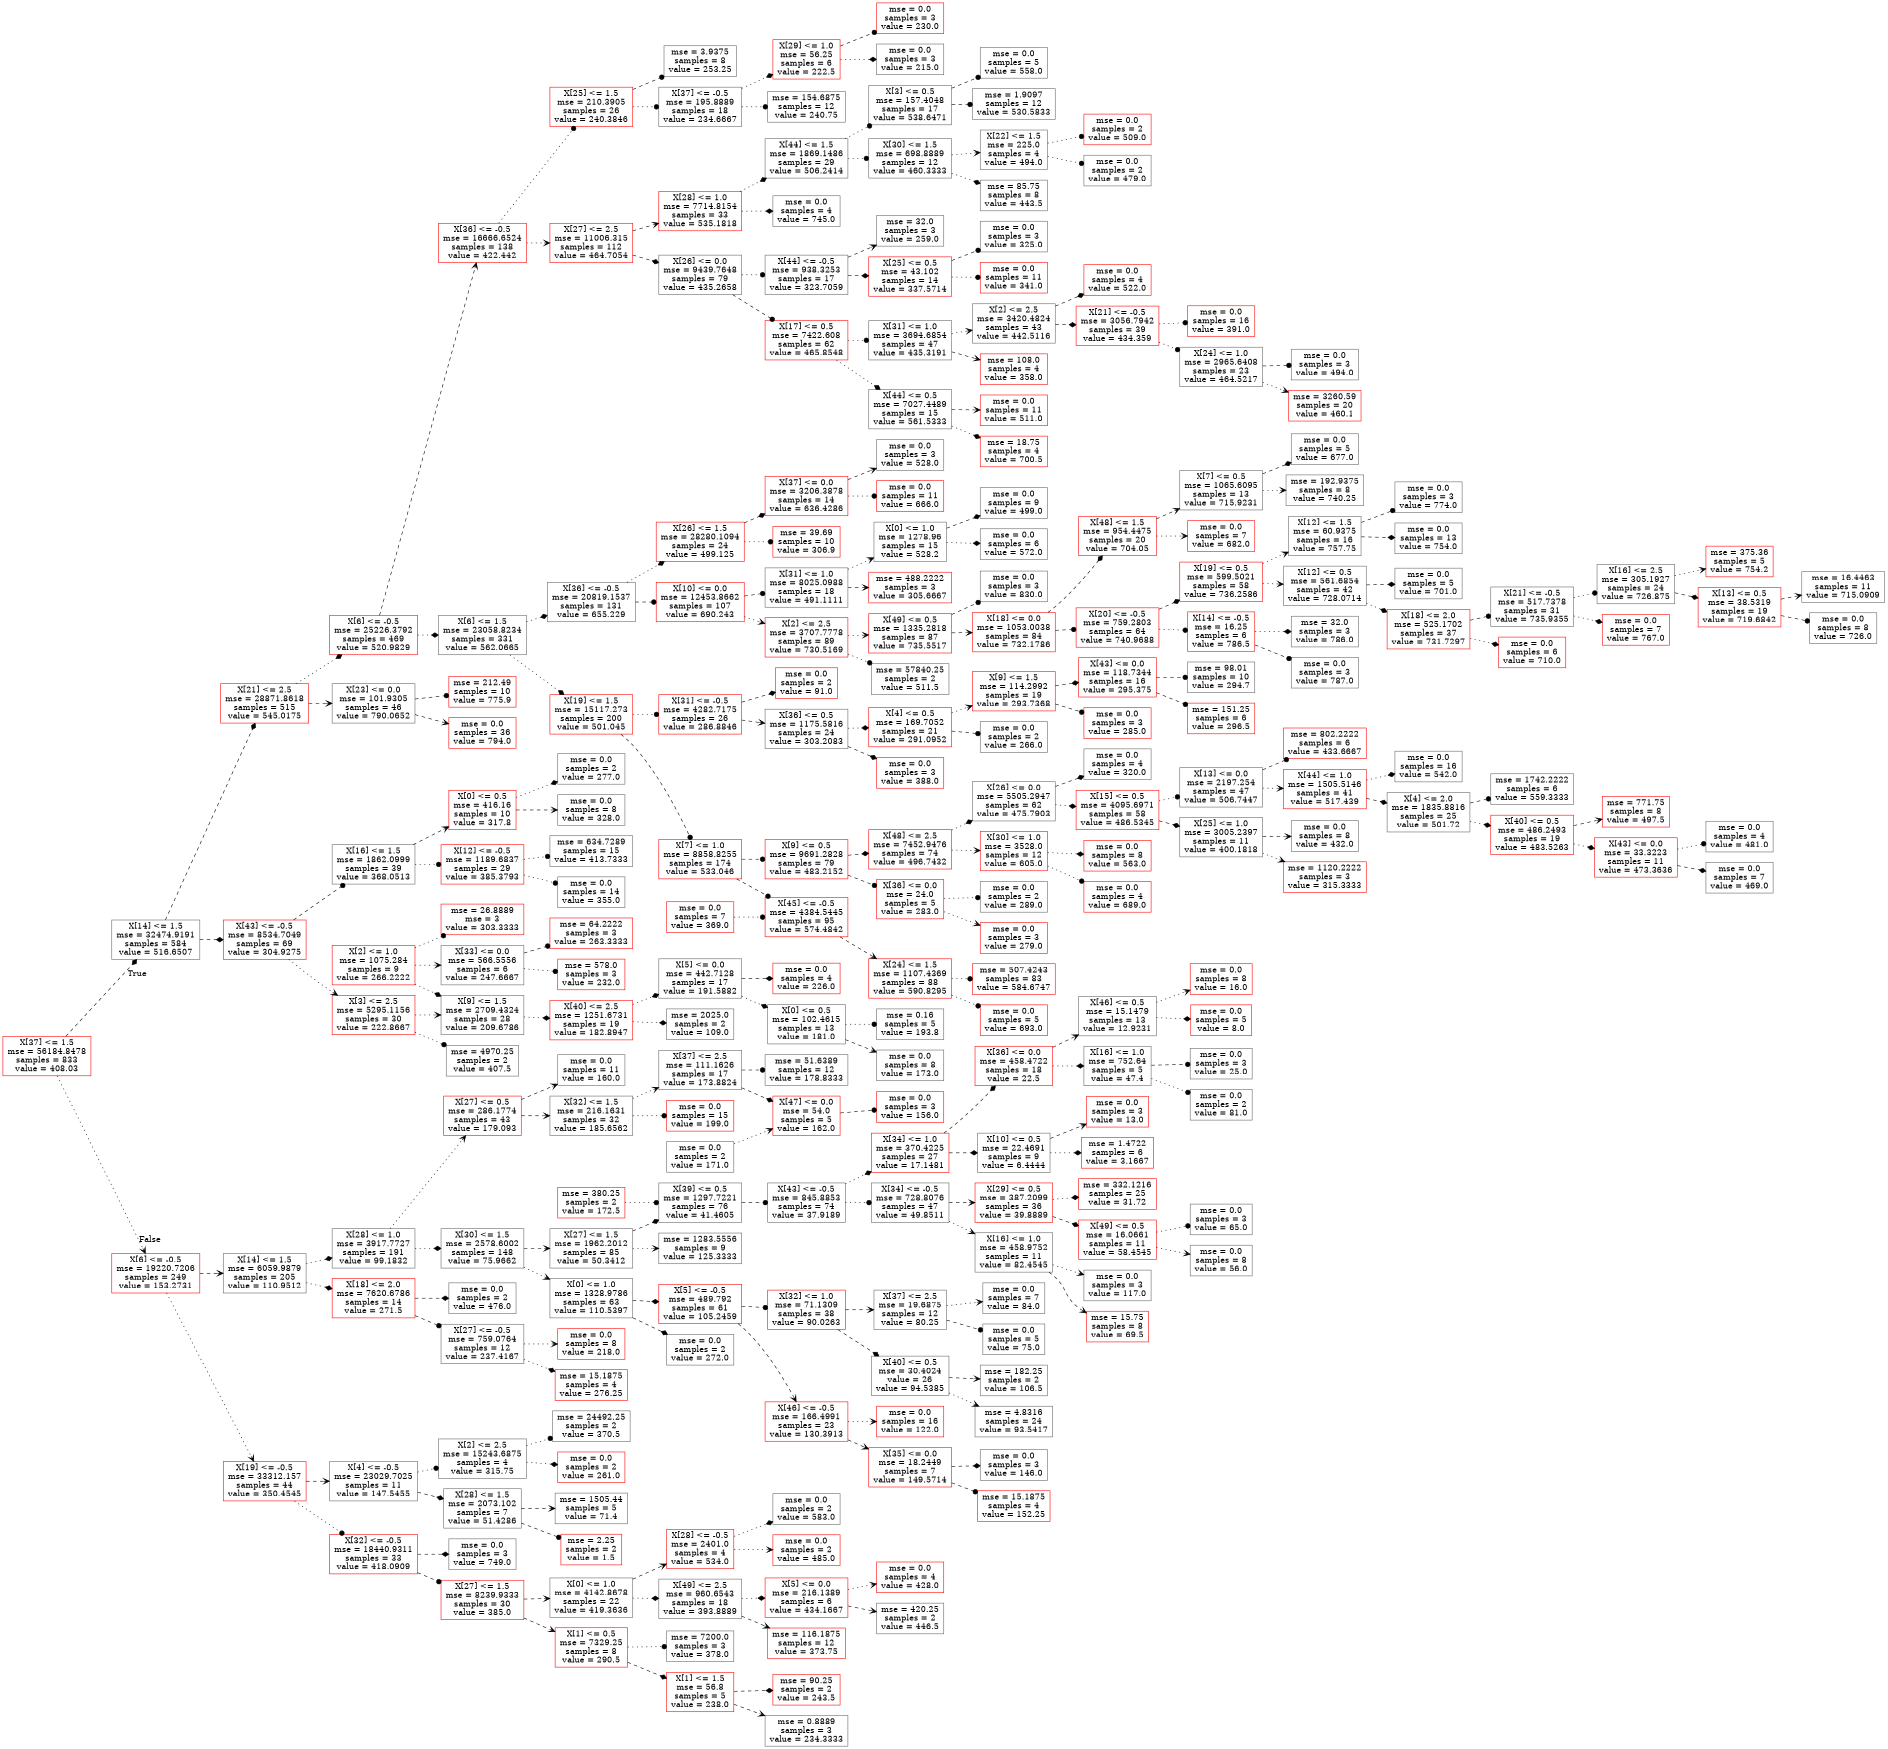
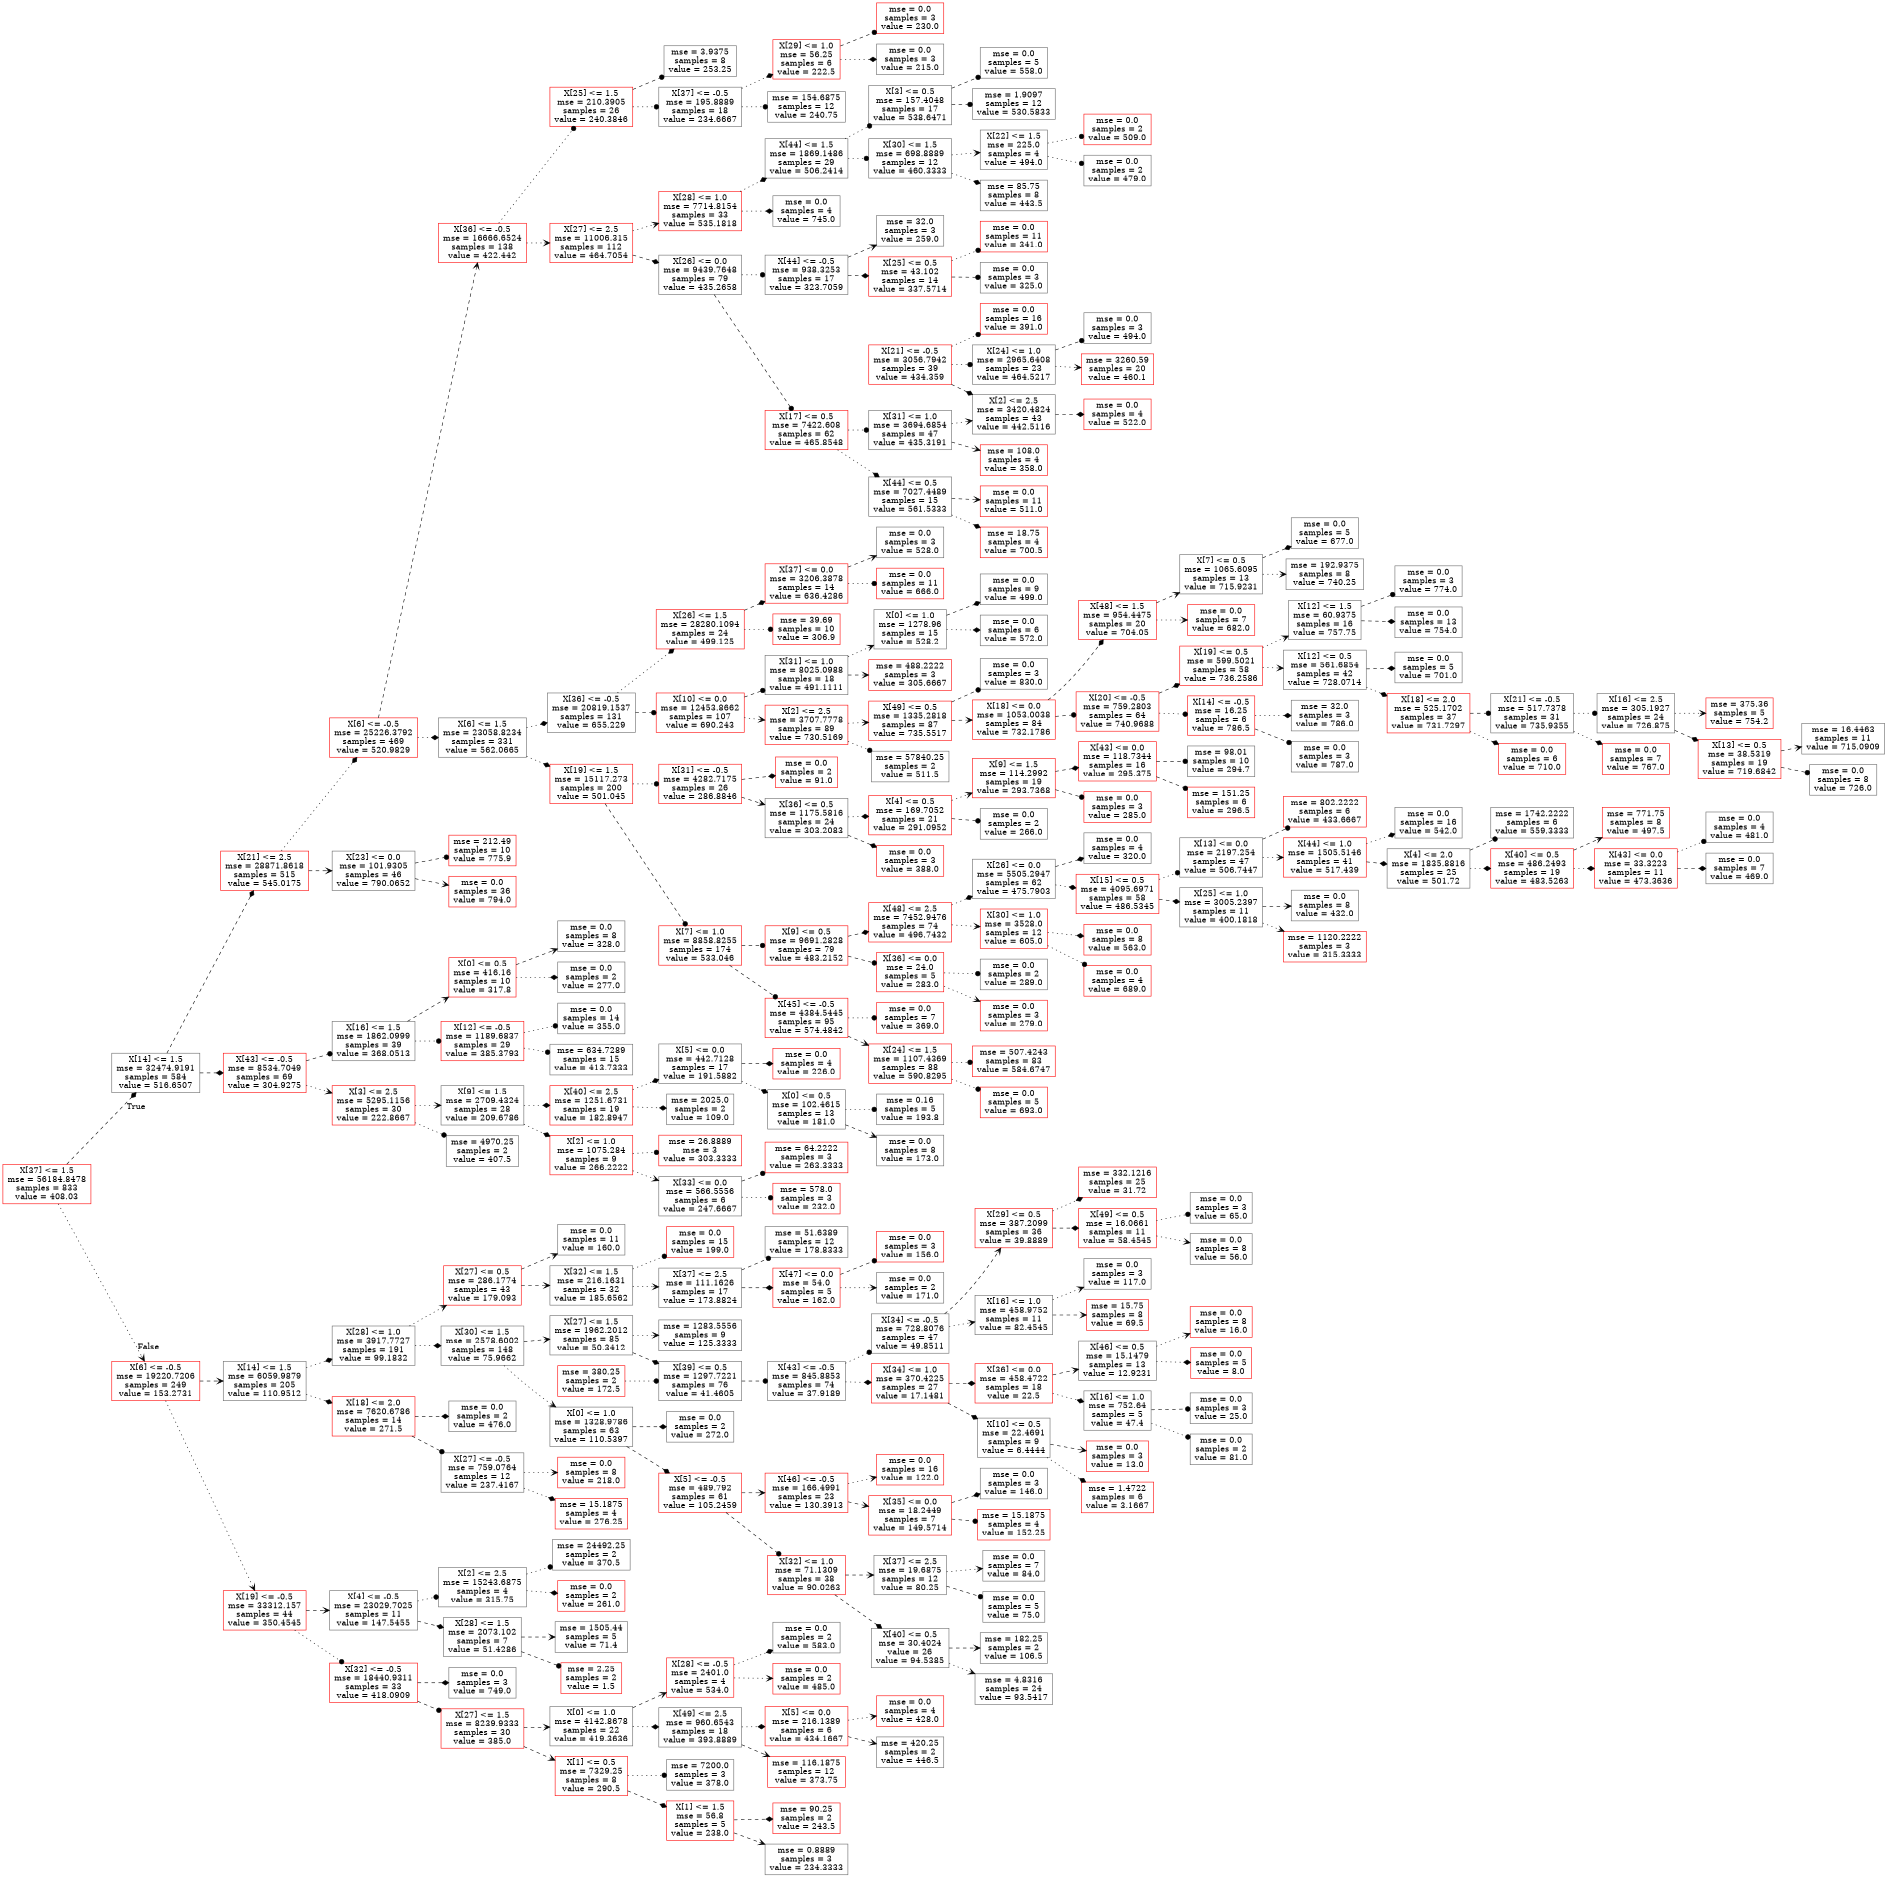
edge "X[27] <= 2.5 mse = 11006.315 samples = 112 value = 464.7054" -> "X[28] <= 1.0 mse = 7714.8154 samples = 33 value = 535.1818": style dashed -> dotted
edge "X[2] <= 2.5 mse = 3420.4824 samples = 43 value = 442.5116" -> "X[21] <= -0.5 mse = 3056.7942 samples = 39 value = 434.359": reversed
edge "mse = 0.0 samples = 7 value = 369.0" -> "X[45] <= -0.5 mse = 4384.5445 samples = 95 value = 574.4842": reversed
edge "X[2] <= 1.0 mse = 1075.284 samples = 9 value = 266.2222" -> "X[9] <= 1.5 mse = 2709.4324 samples = 28 value = 209.6786": reversed
edge "mse = 0.0 samples = 2 value = 171.0" -> "X[47] <= 0.0 mse = 54.0 samples = 5 value = 162.0": reversed
